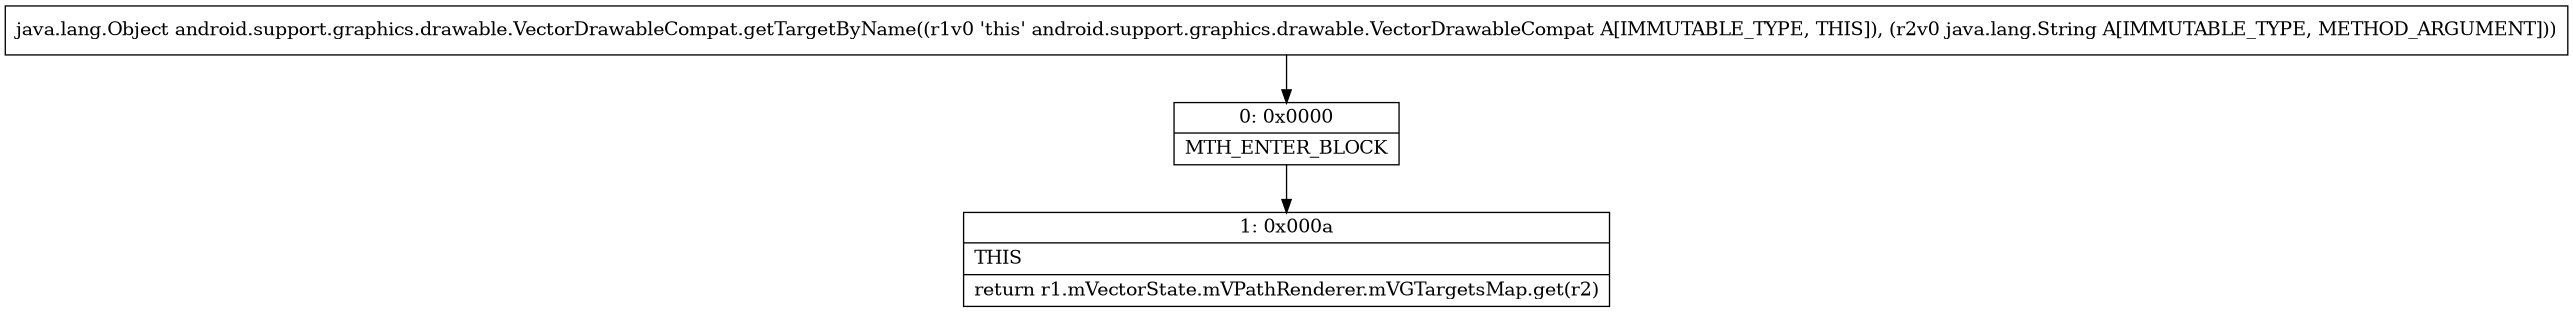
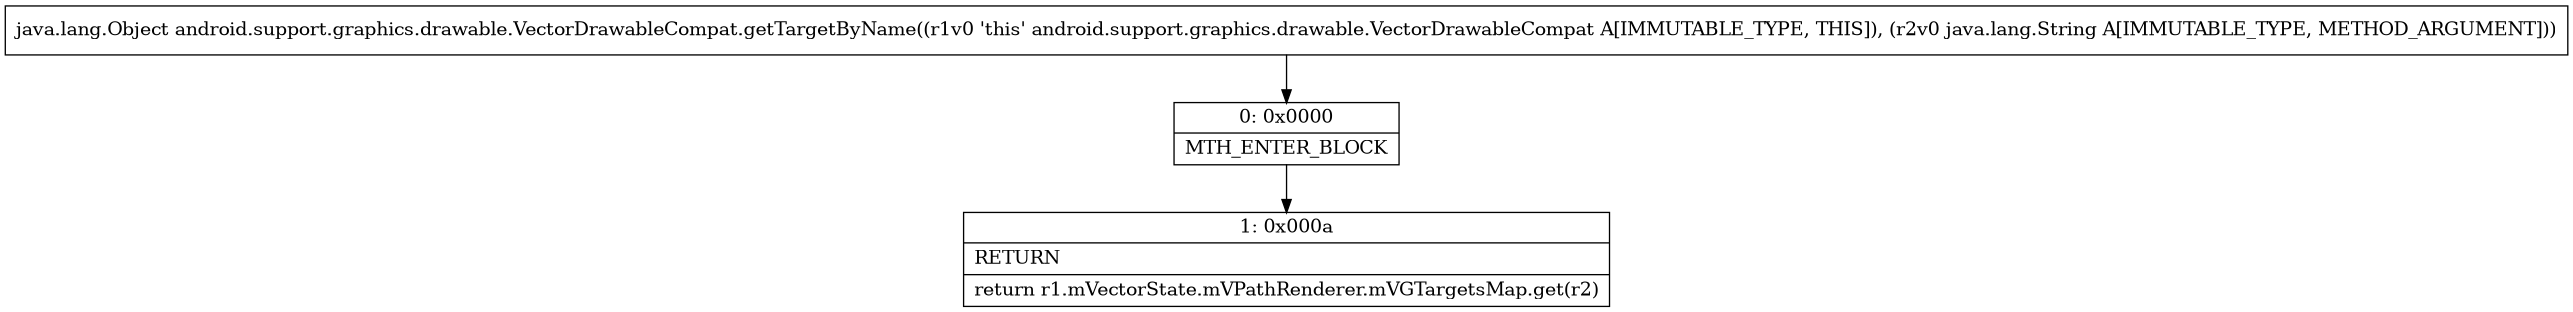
node "1: 0x000a": text "THIS" -> "RETURN"
